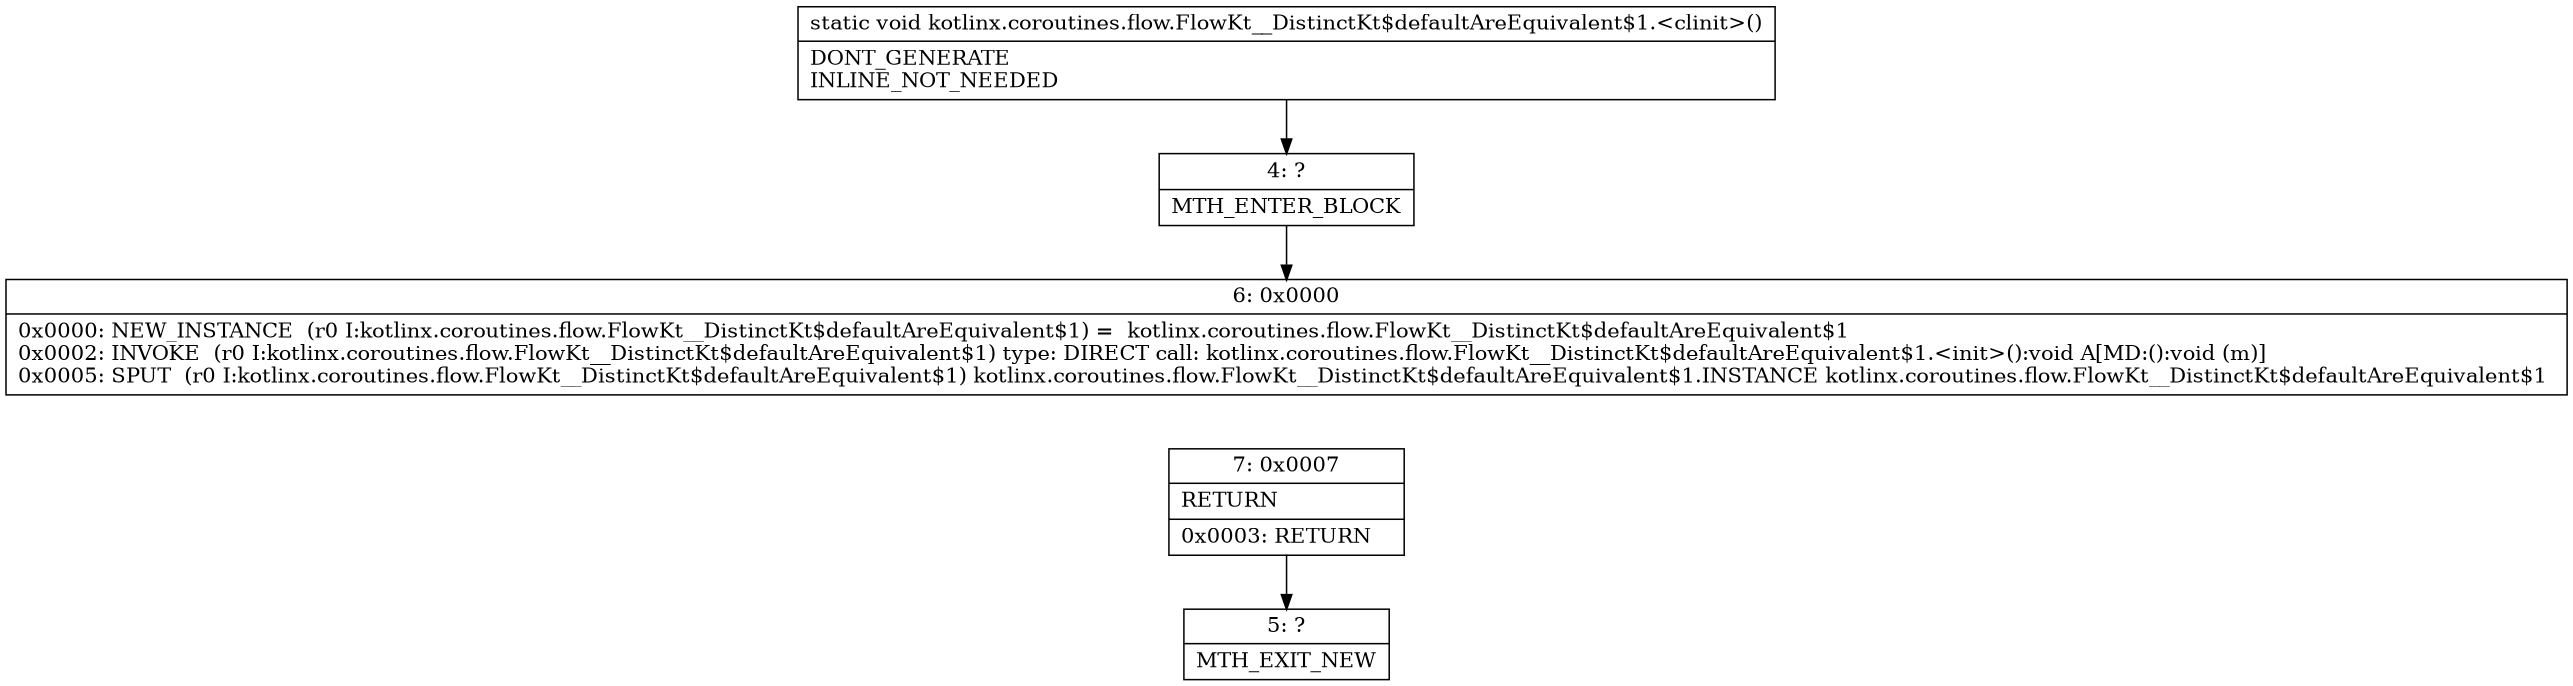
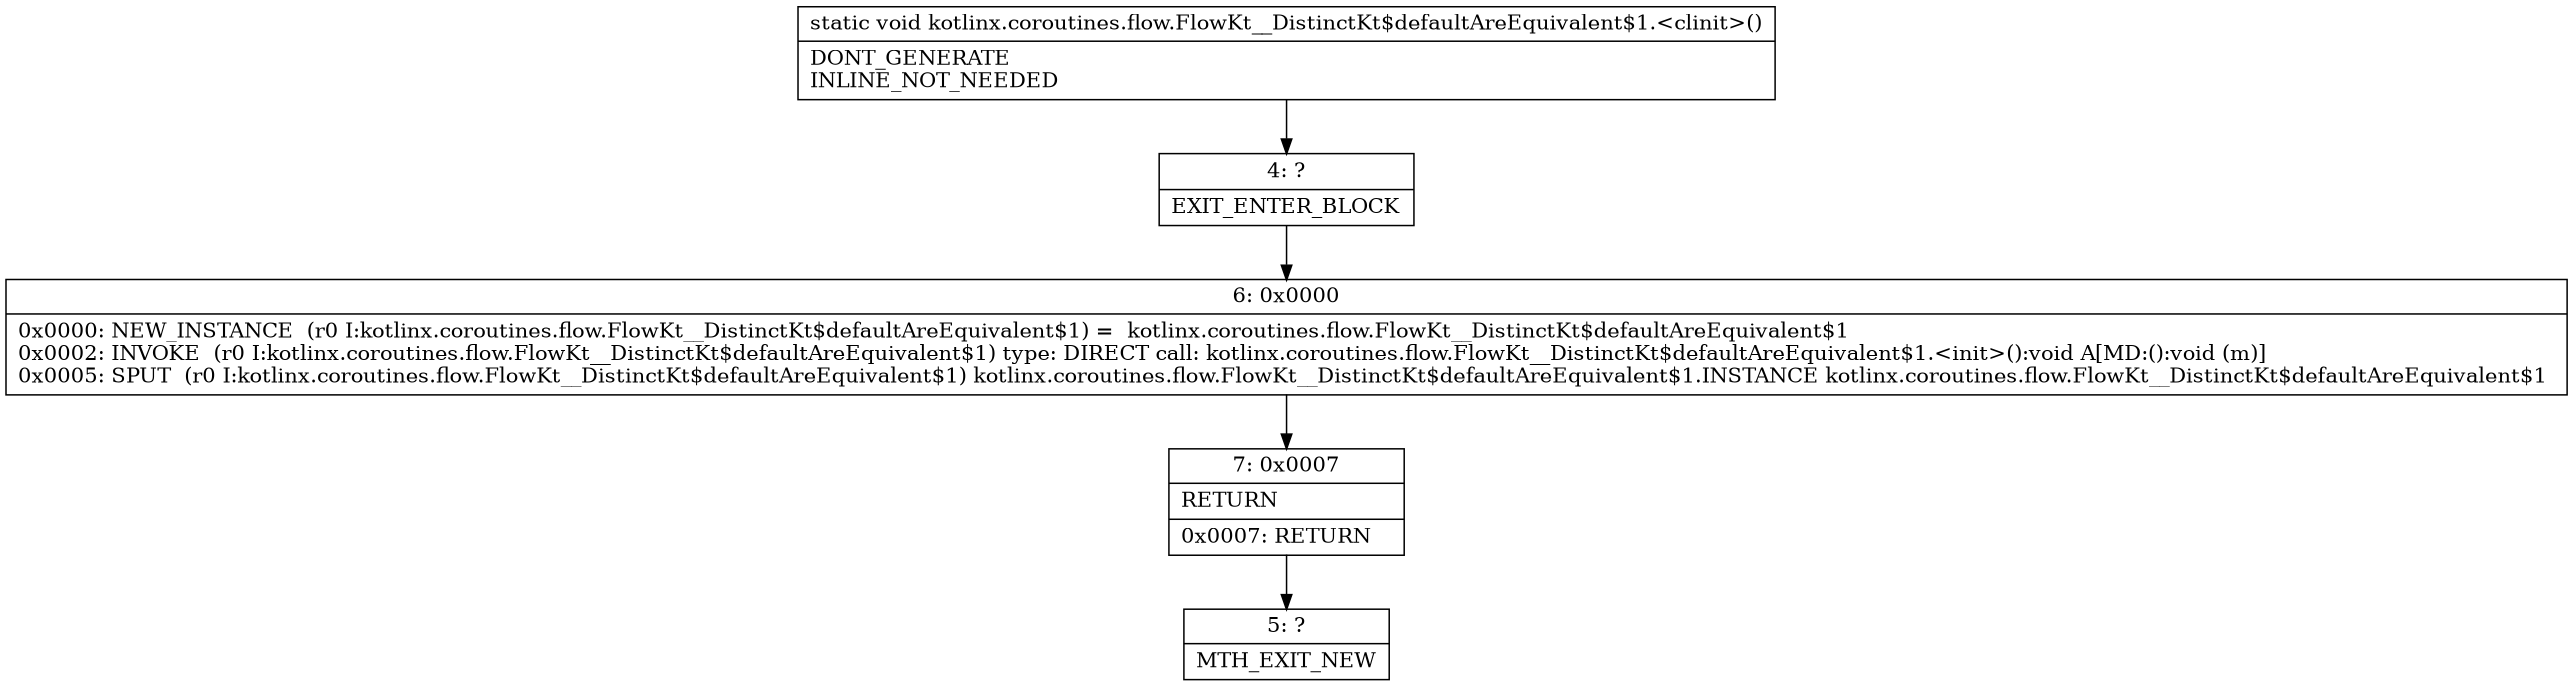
node "4: ?": text "MTH_ENTER_BLOCK" -> "EXIT_ENTER_BLOCK"
edge "6: 0x0000" -> "7: 0x0007": added
node "7: 0x0007": text "0x0003: RETURN" -> "0x0007: RETURN"
